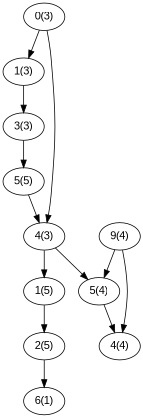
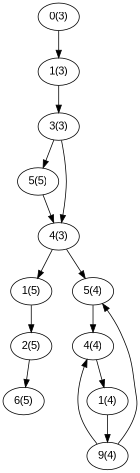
edge "0(3)" -> "4(3)": now "3(3)" -> "4(3)"
node "6(1)": label "6(1)" -> "6(5)"
node "1(4)": added
